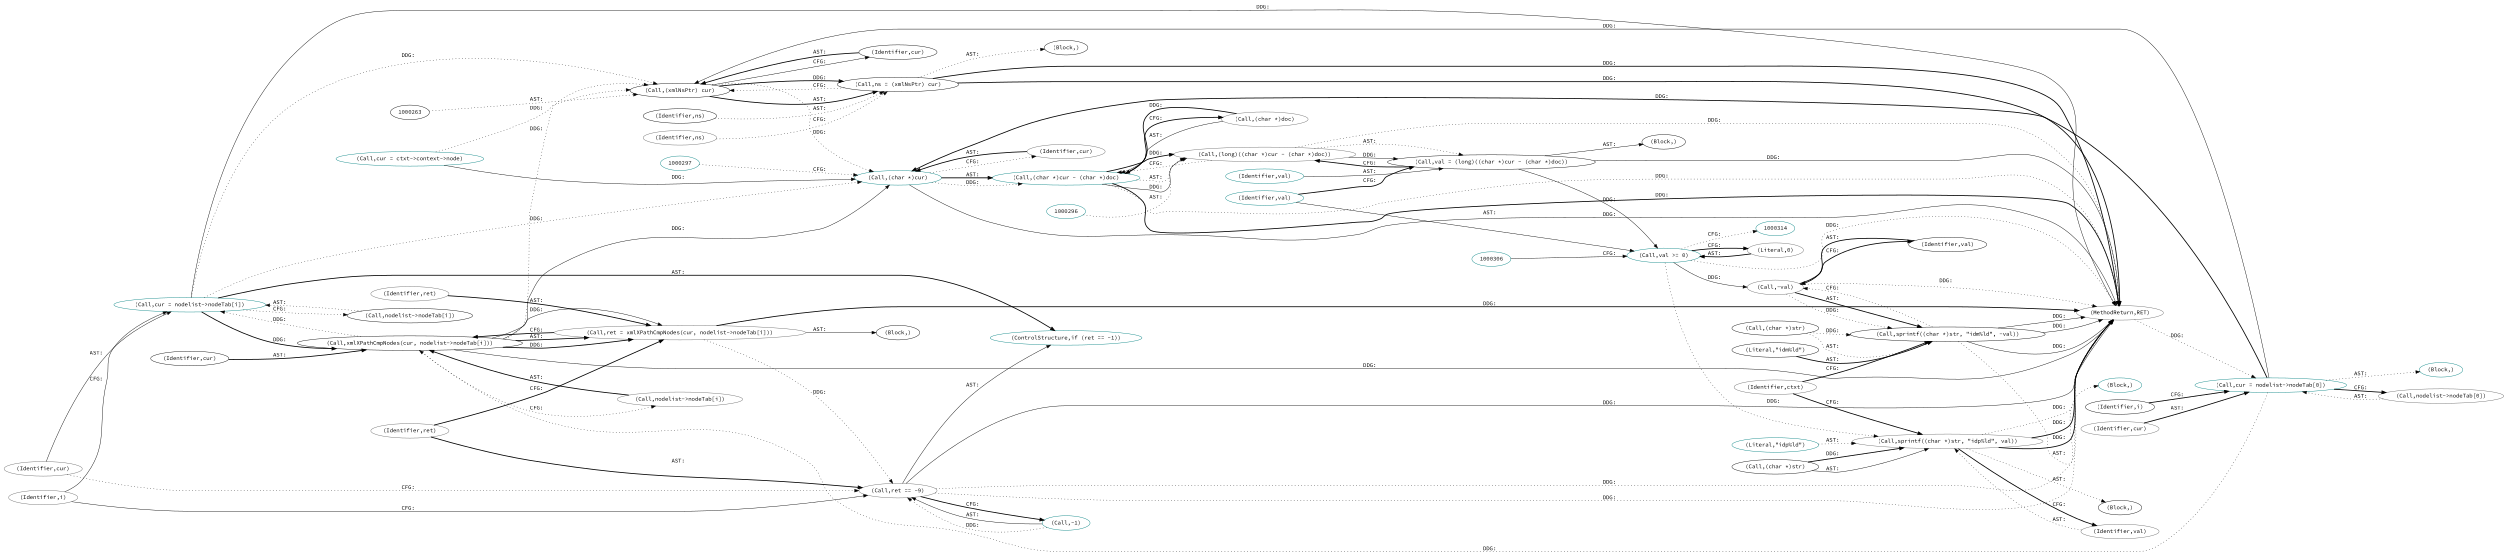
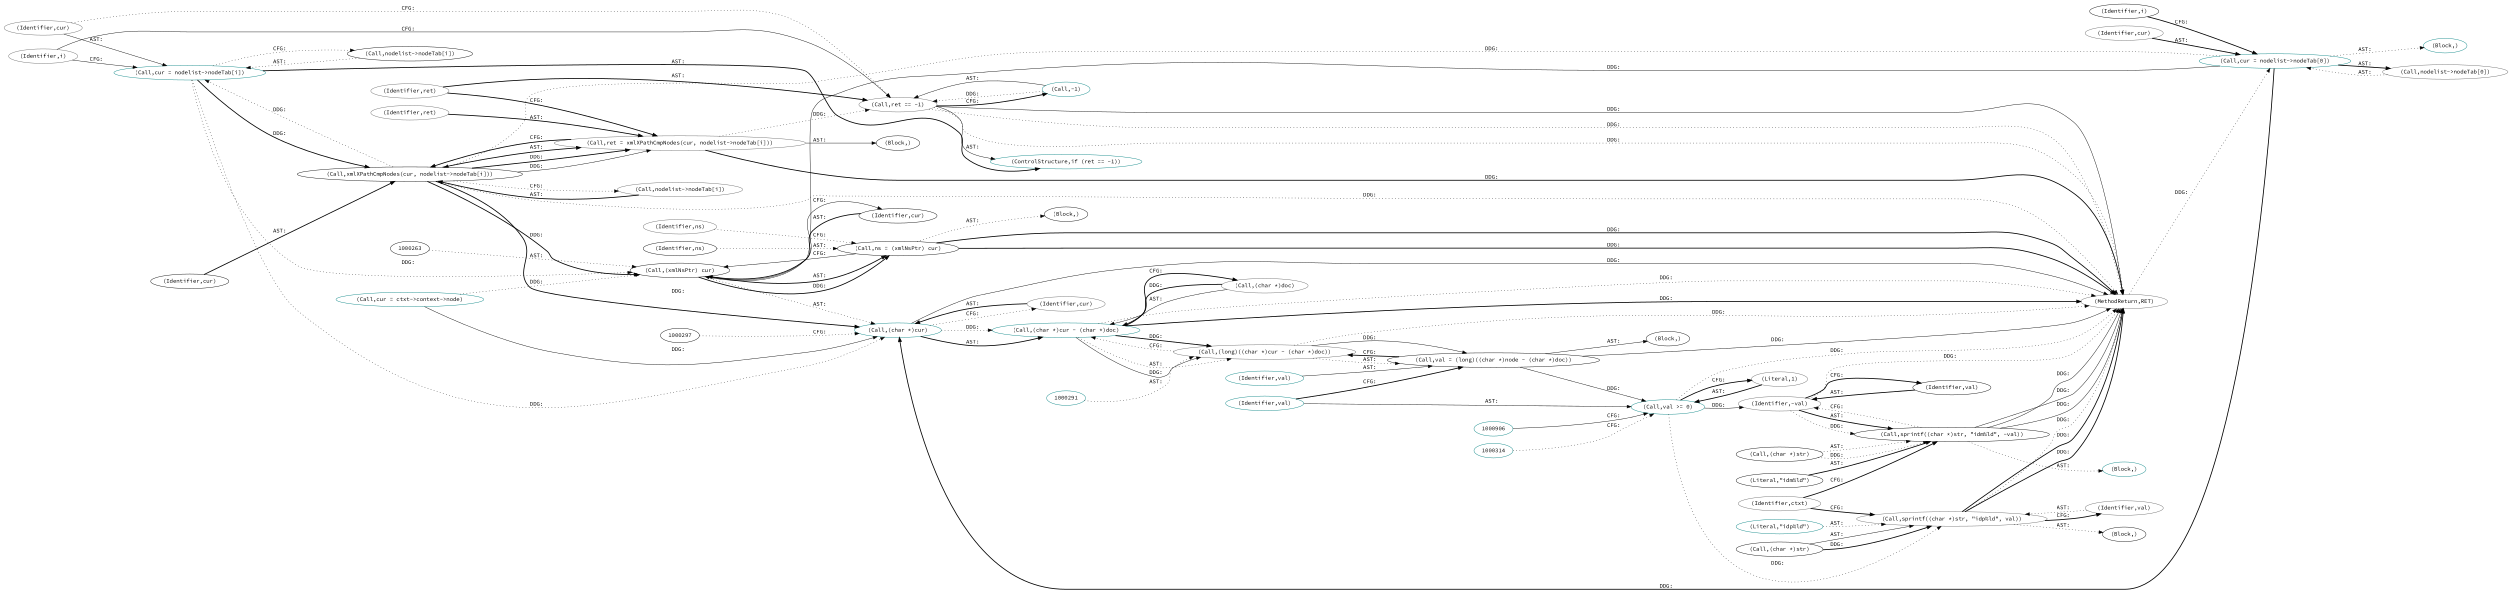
edge "(Call,cur = nodelist->nodeTab[i])" -> "(MethodReturn,RET)": removed, label "DDG:"
edge "(Call,ns = (xmlNsPtr) cur)" -> "(Call,(xmlNsPtr) cur)": style dotted -> solid
edge "(Call,(xmlNsPtr) cur)" -> "(Call,(char *)cur)": label "DDG: " -> "AST: "
node "(Call,val = (long)((char *)cur - (char *)doc))": label "(Call,val = (long)((char *)cur - (char *)doc))" -> "(Call,val = (long)((char *)node - (char *)doc))"
node "1000297": color teal -> black
edge "(Call,xmlXPathCmpNodes(cur, nodelist->nodeTab[i]))" -> "(Call,(xmlNsPtr) cur)": style dotted -> bold
node "1000296": label "1000296" -> "1000291"
edge "(Call,xmlXPathCmpNodes(cur, nodelist->nodeTab[i]))" -> "(Call,(char *)cur)": style solid -> bold
edge "(Call,val >= 0)" -> "1000314": reversed
node "(Literal,0)": label "(Literal,0)" -> "(Literal,1)"
node "1000306": label "1000306" -> "1000906"
node "(Call,-val)": label "(Call,-val)" -> "(Identifier,-val)"
edge "(Call,xmlXPathCmpNodes(cur, nodelist->nodeTab[i]))" -> "(MethodReturn,RET)": style solid -> dotted
edge "(Call,cur = nodelist->nodeTab[0])" -> "(Call,nodelist->nodeTab[0])": label "CFG: " -> "AST: "
node "(Call,ret == -9)": label "(Call,ret == -9)" -> "(Call,ret == -1)"
